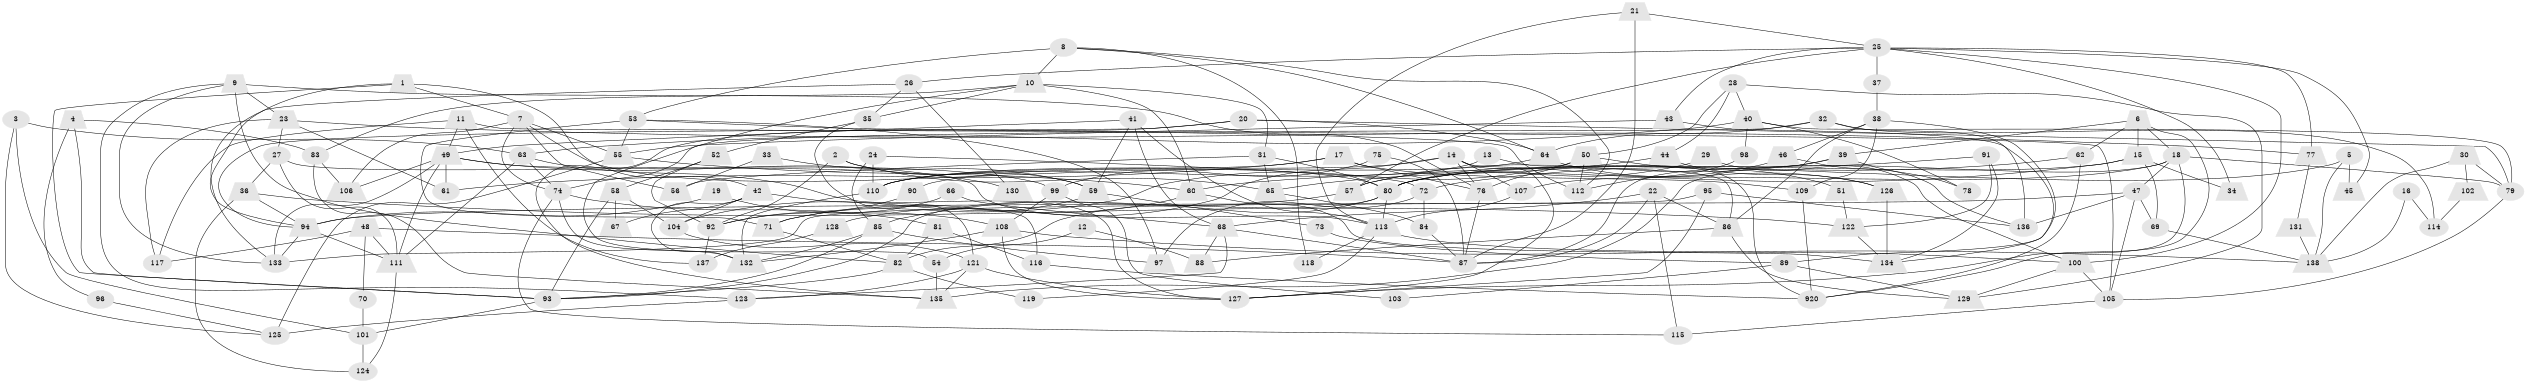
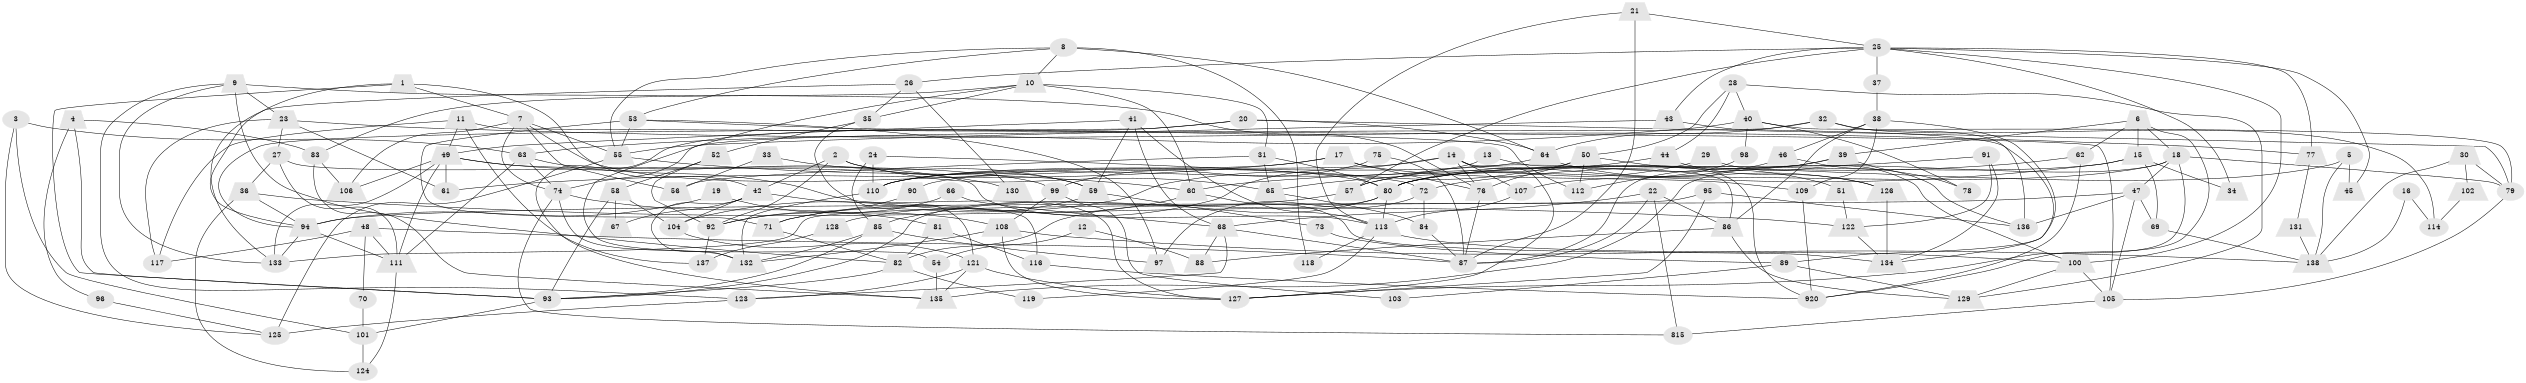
edge "8" -- "112": now "8" -- "55"
edge "2" -- "42": added
node "115": label "115" -> "815"
